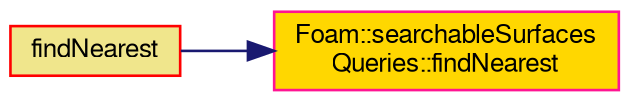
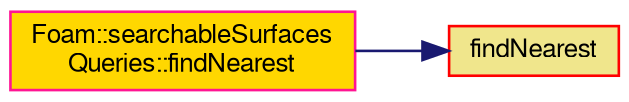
edge "findNearest" -> "Foam::searchableSurfaces Queries::findNearest": reversed
